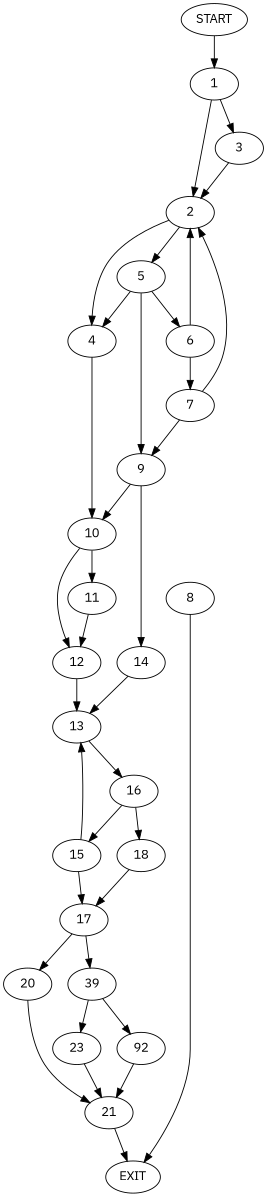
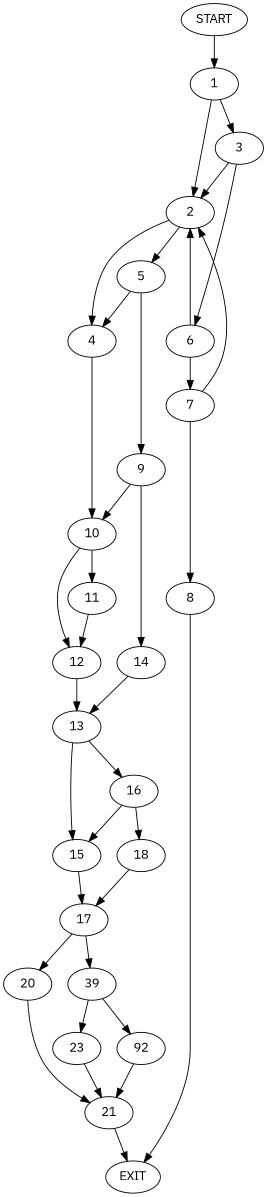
edge "5" -> "6": now "3" -> "6"
edge "7" -> "9": now "7" -> "8"
edge "15" -> "13": reversed
